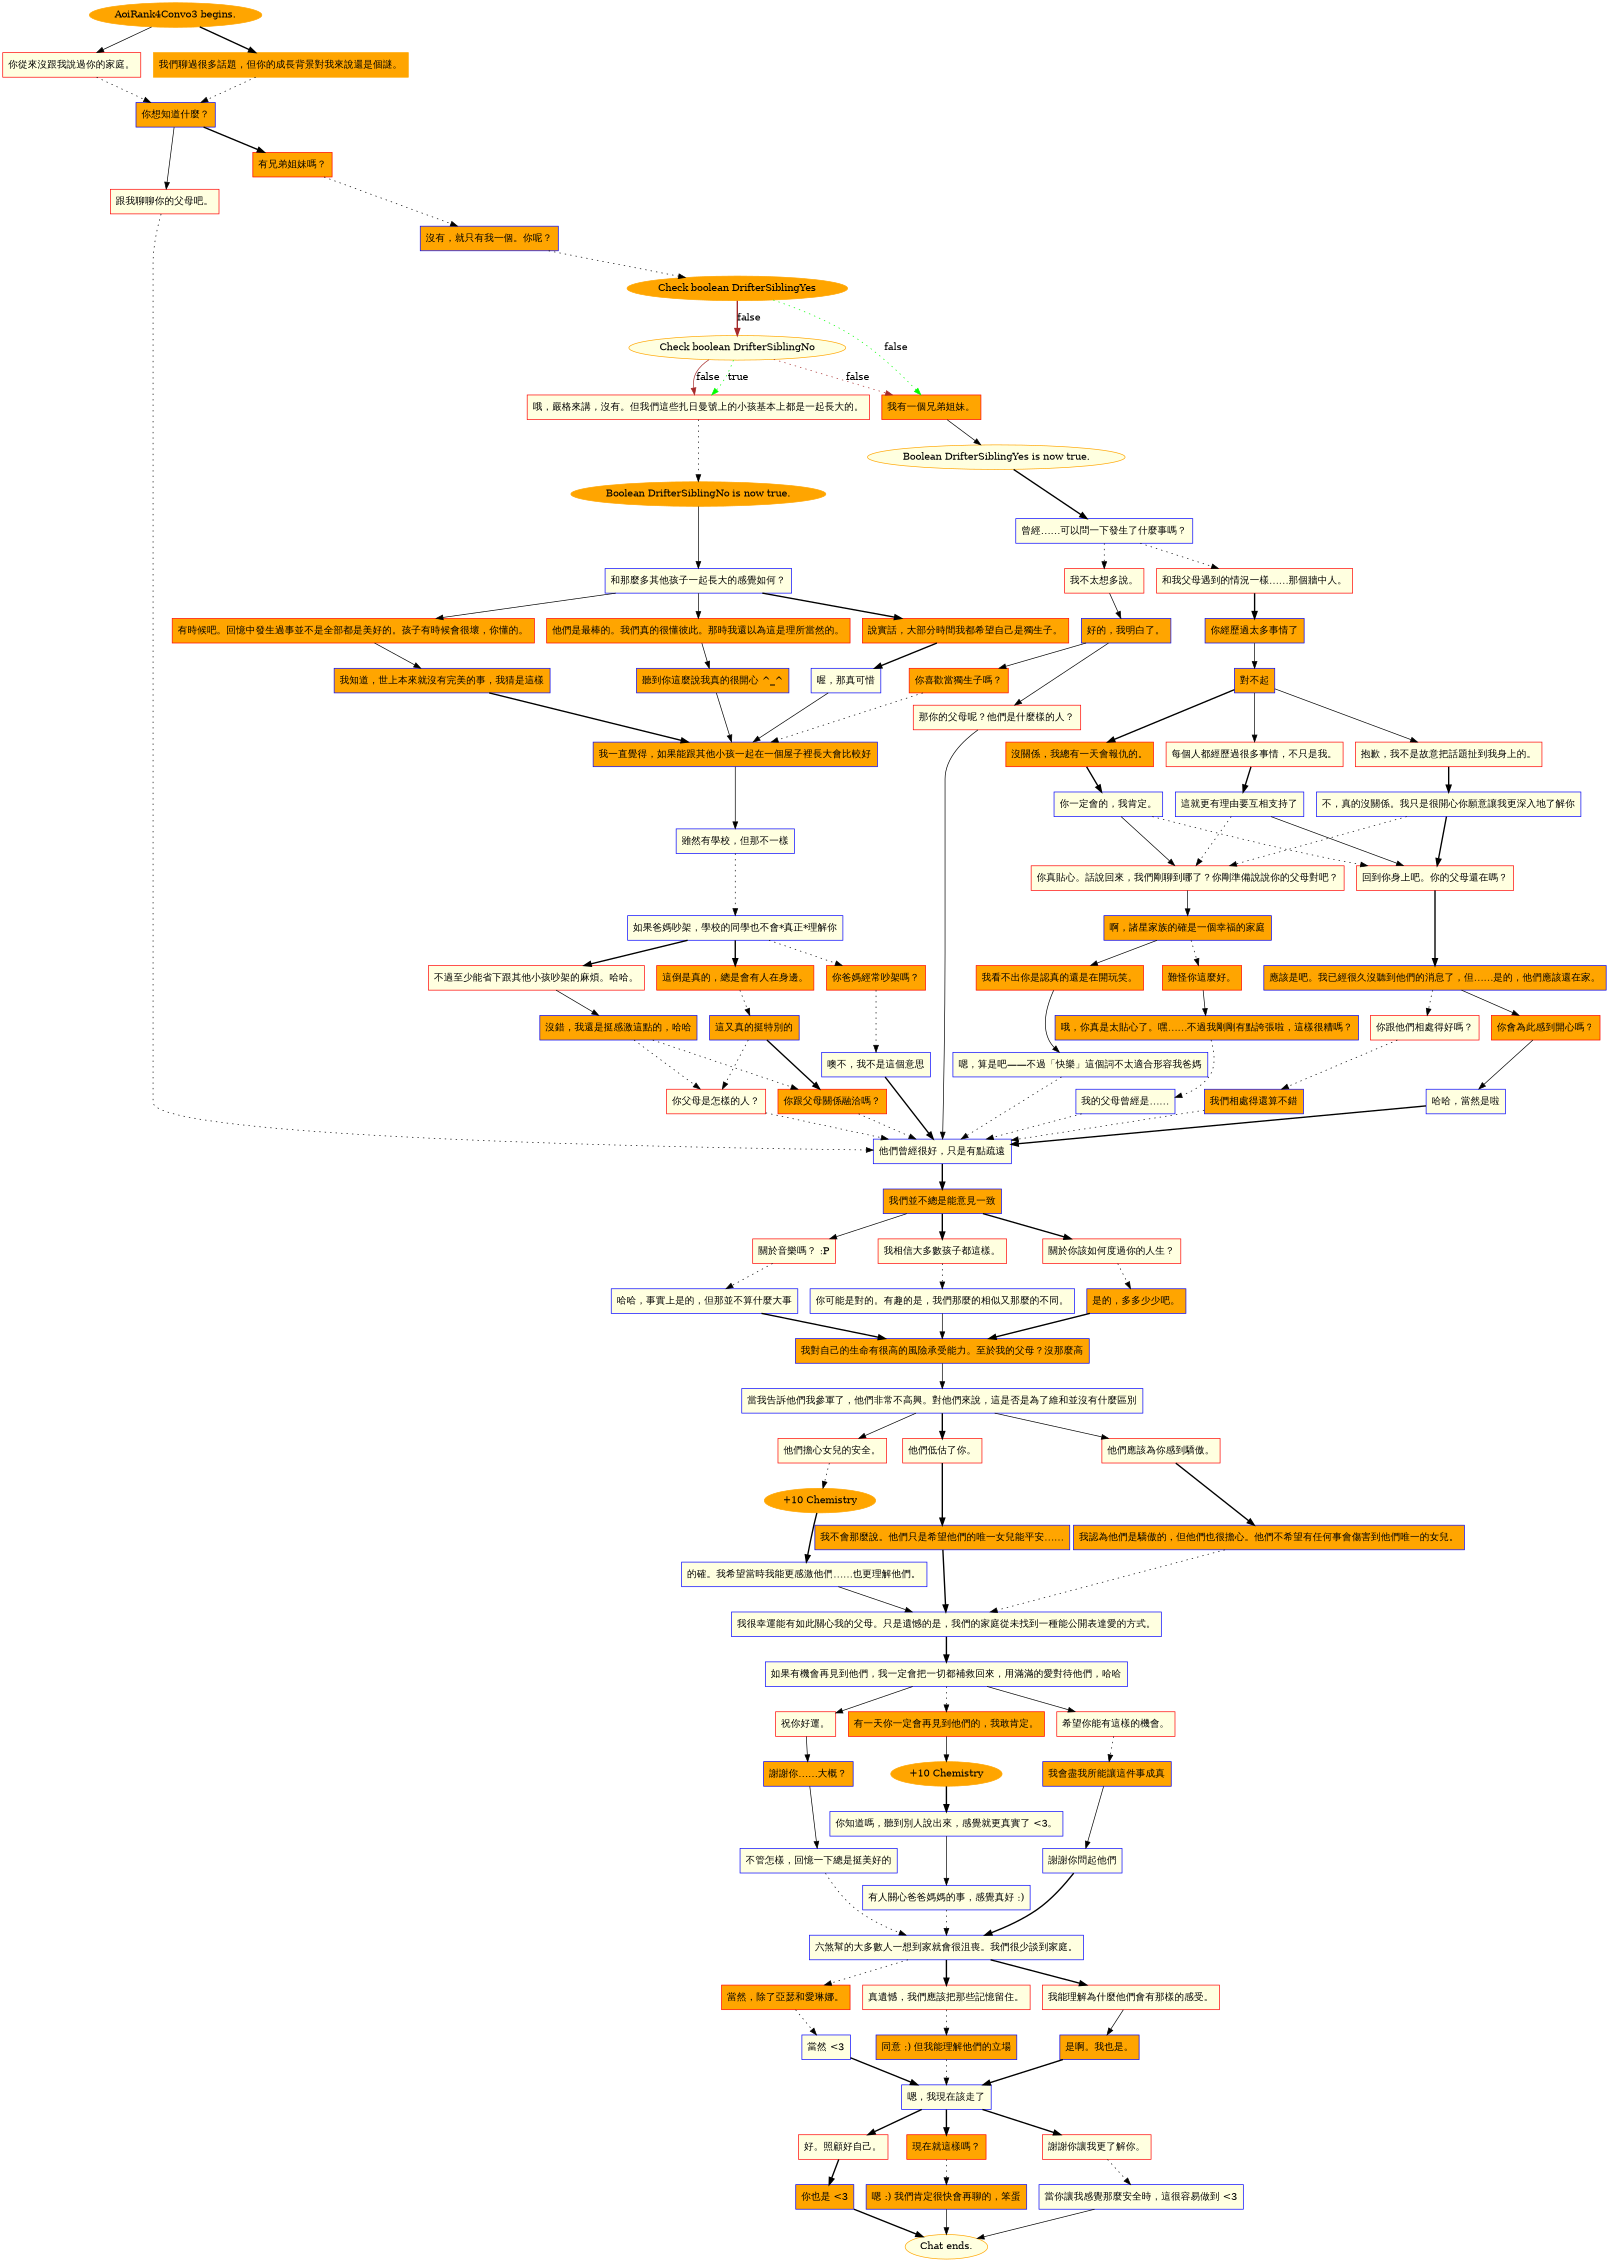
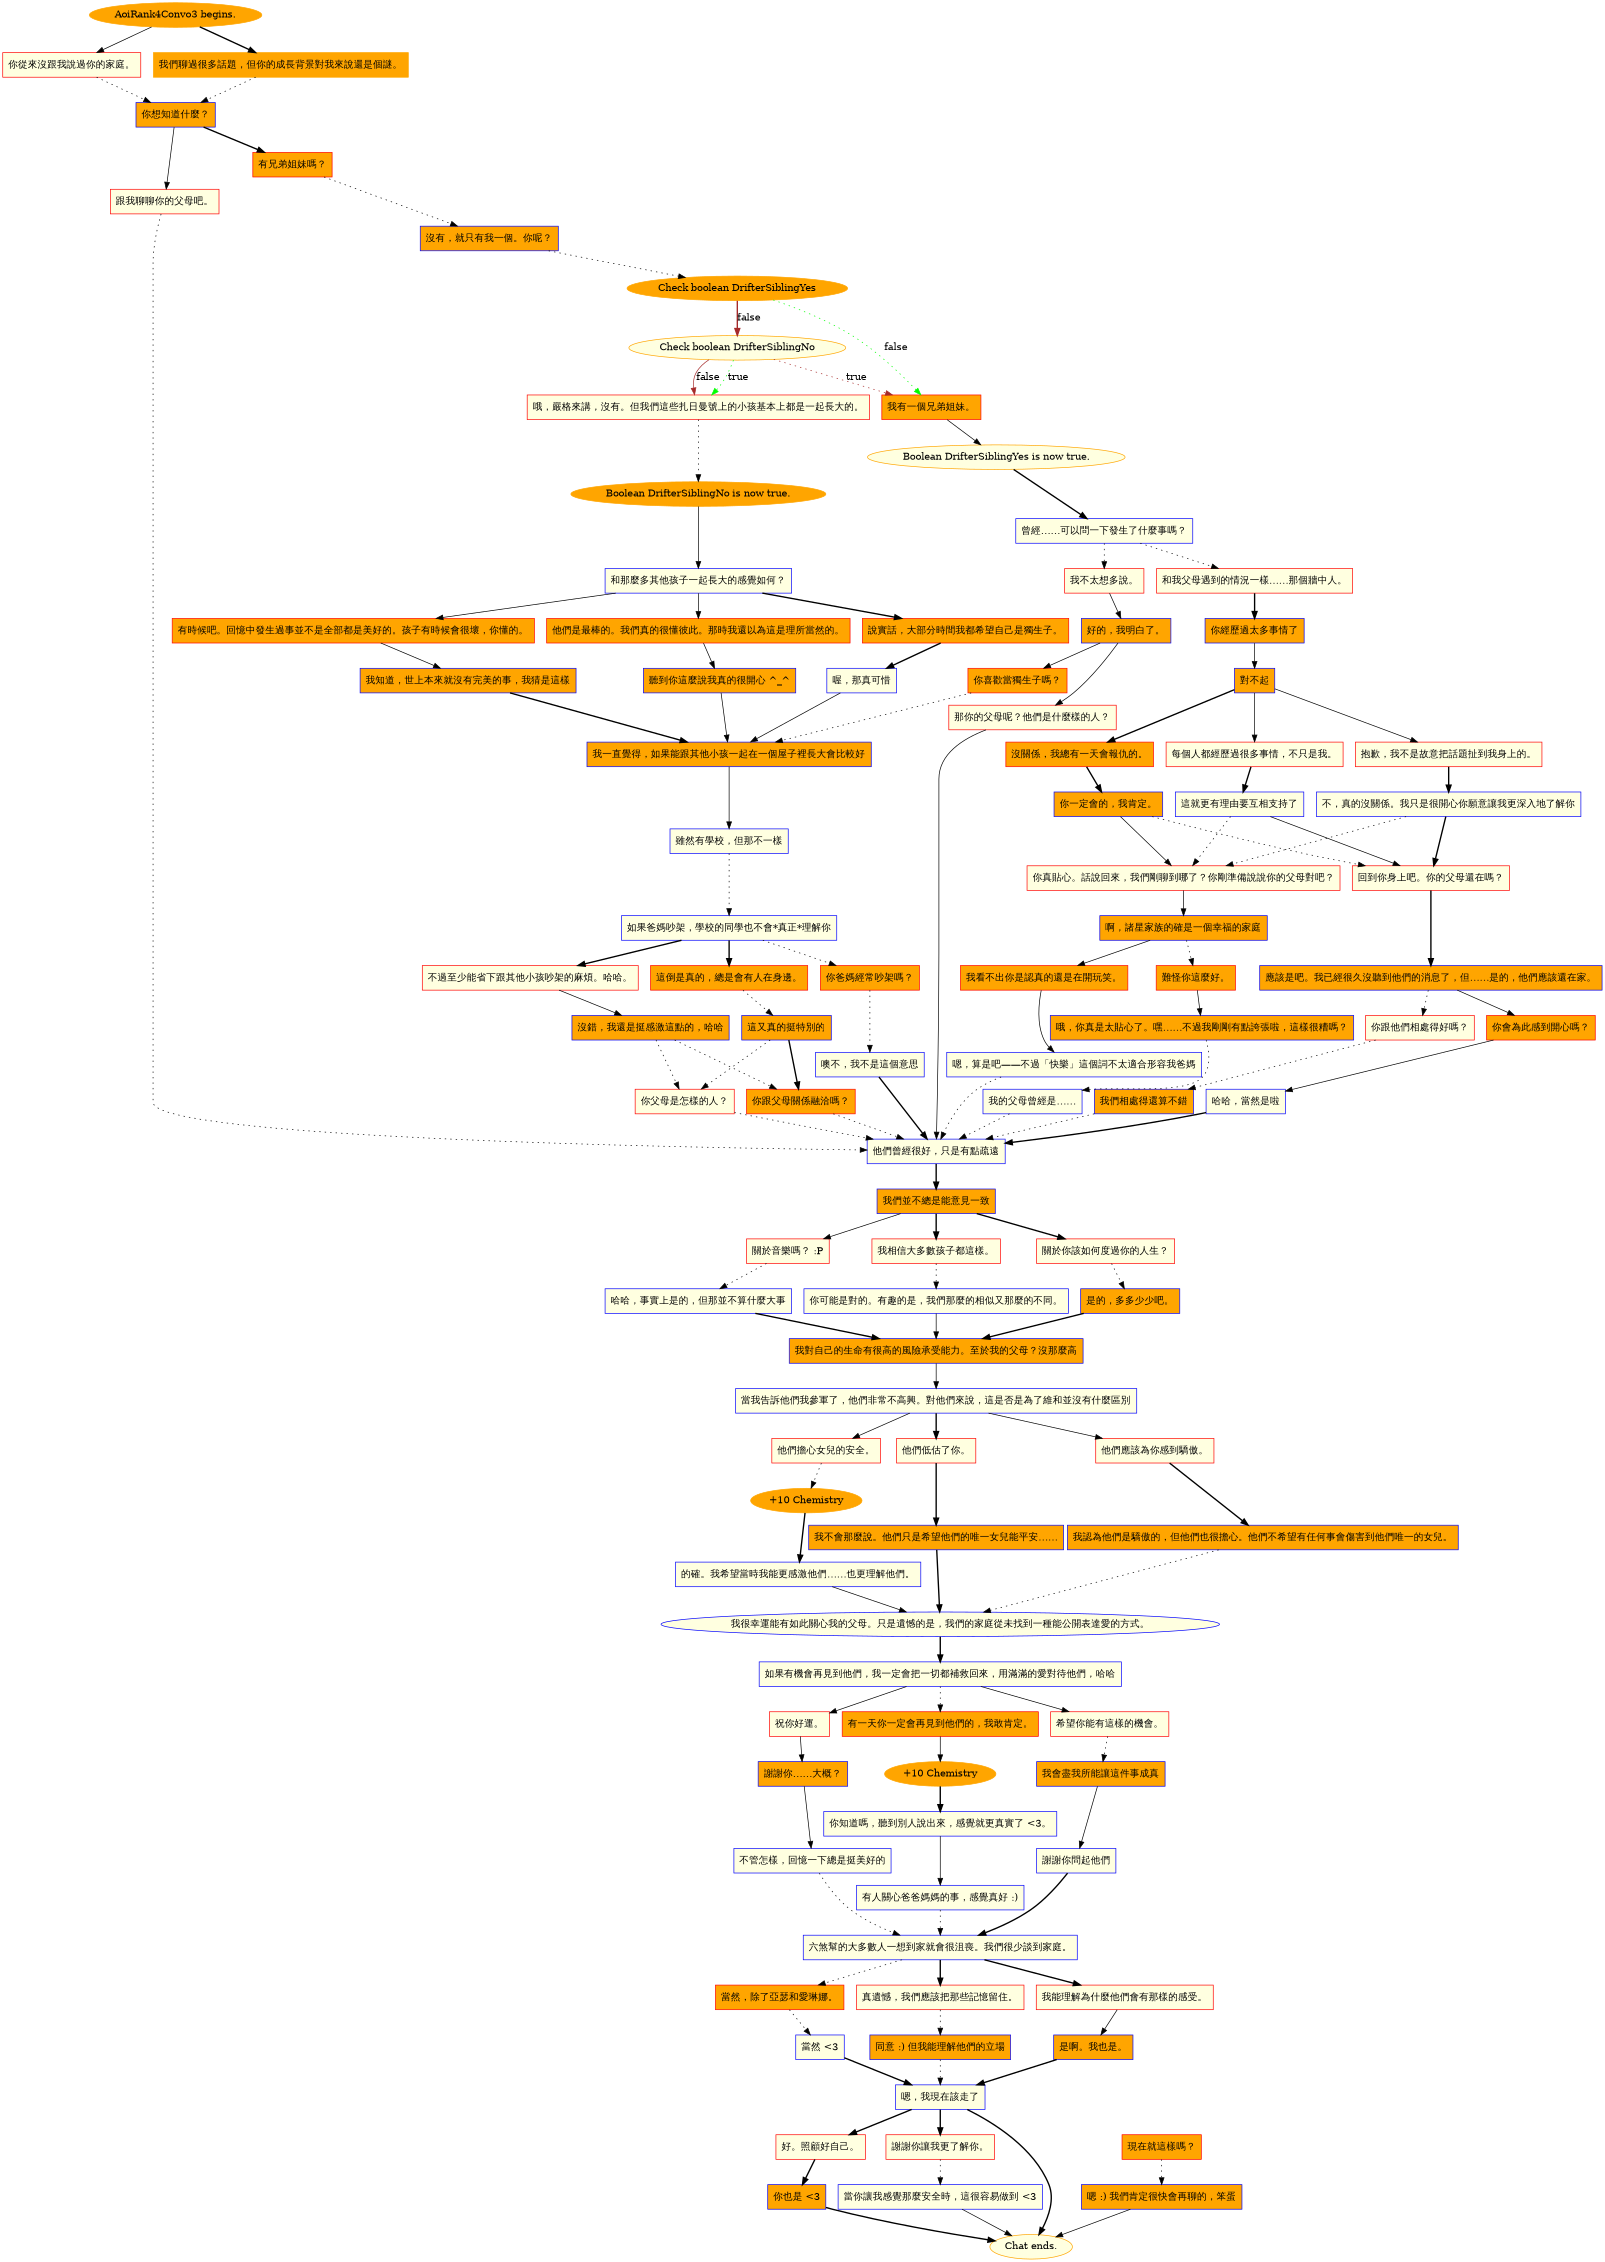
edge "Check boolean DrifterSiblingNo" -> "我有一個兄弟姐妹。": label "false" -> "true"
node "你一定會的，我肯定。": fillcolor lightyellow -> orange
node "我很幸運能有如此關心我的父母。只是遺憾的是，我們的家庭從未找到一種能公開表達愛的方式。": shape box -> ellipse
edge "嗯，我現在該走了" -> "現在就這樣嗎？": now "嗯，我現在該走了" -> "Chat ends."
